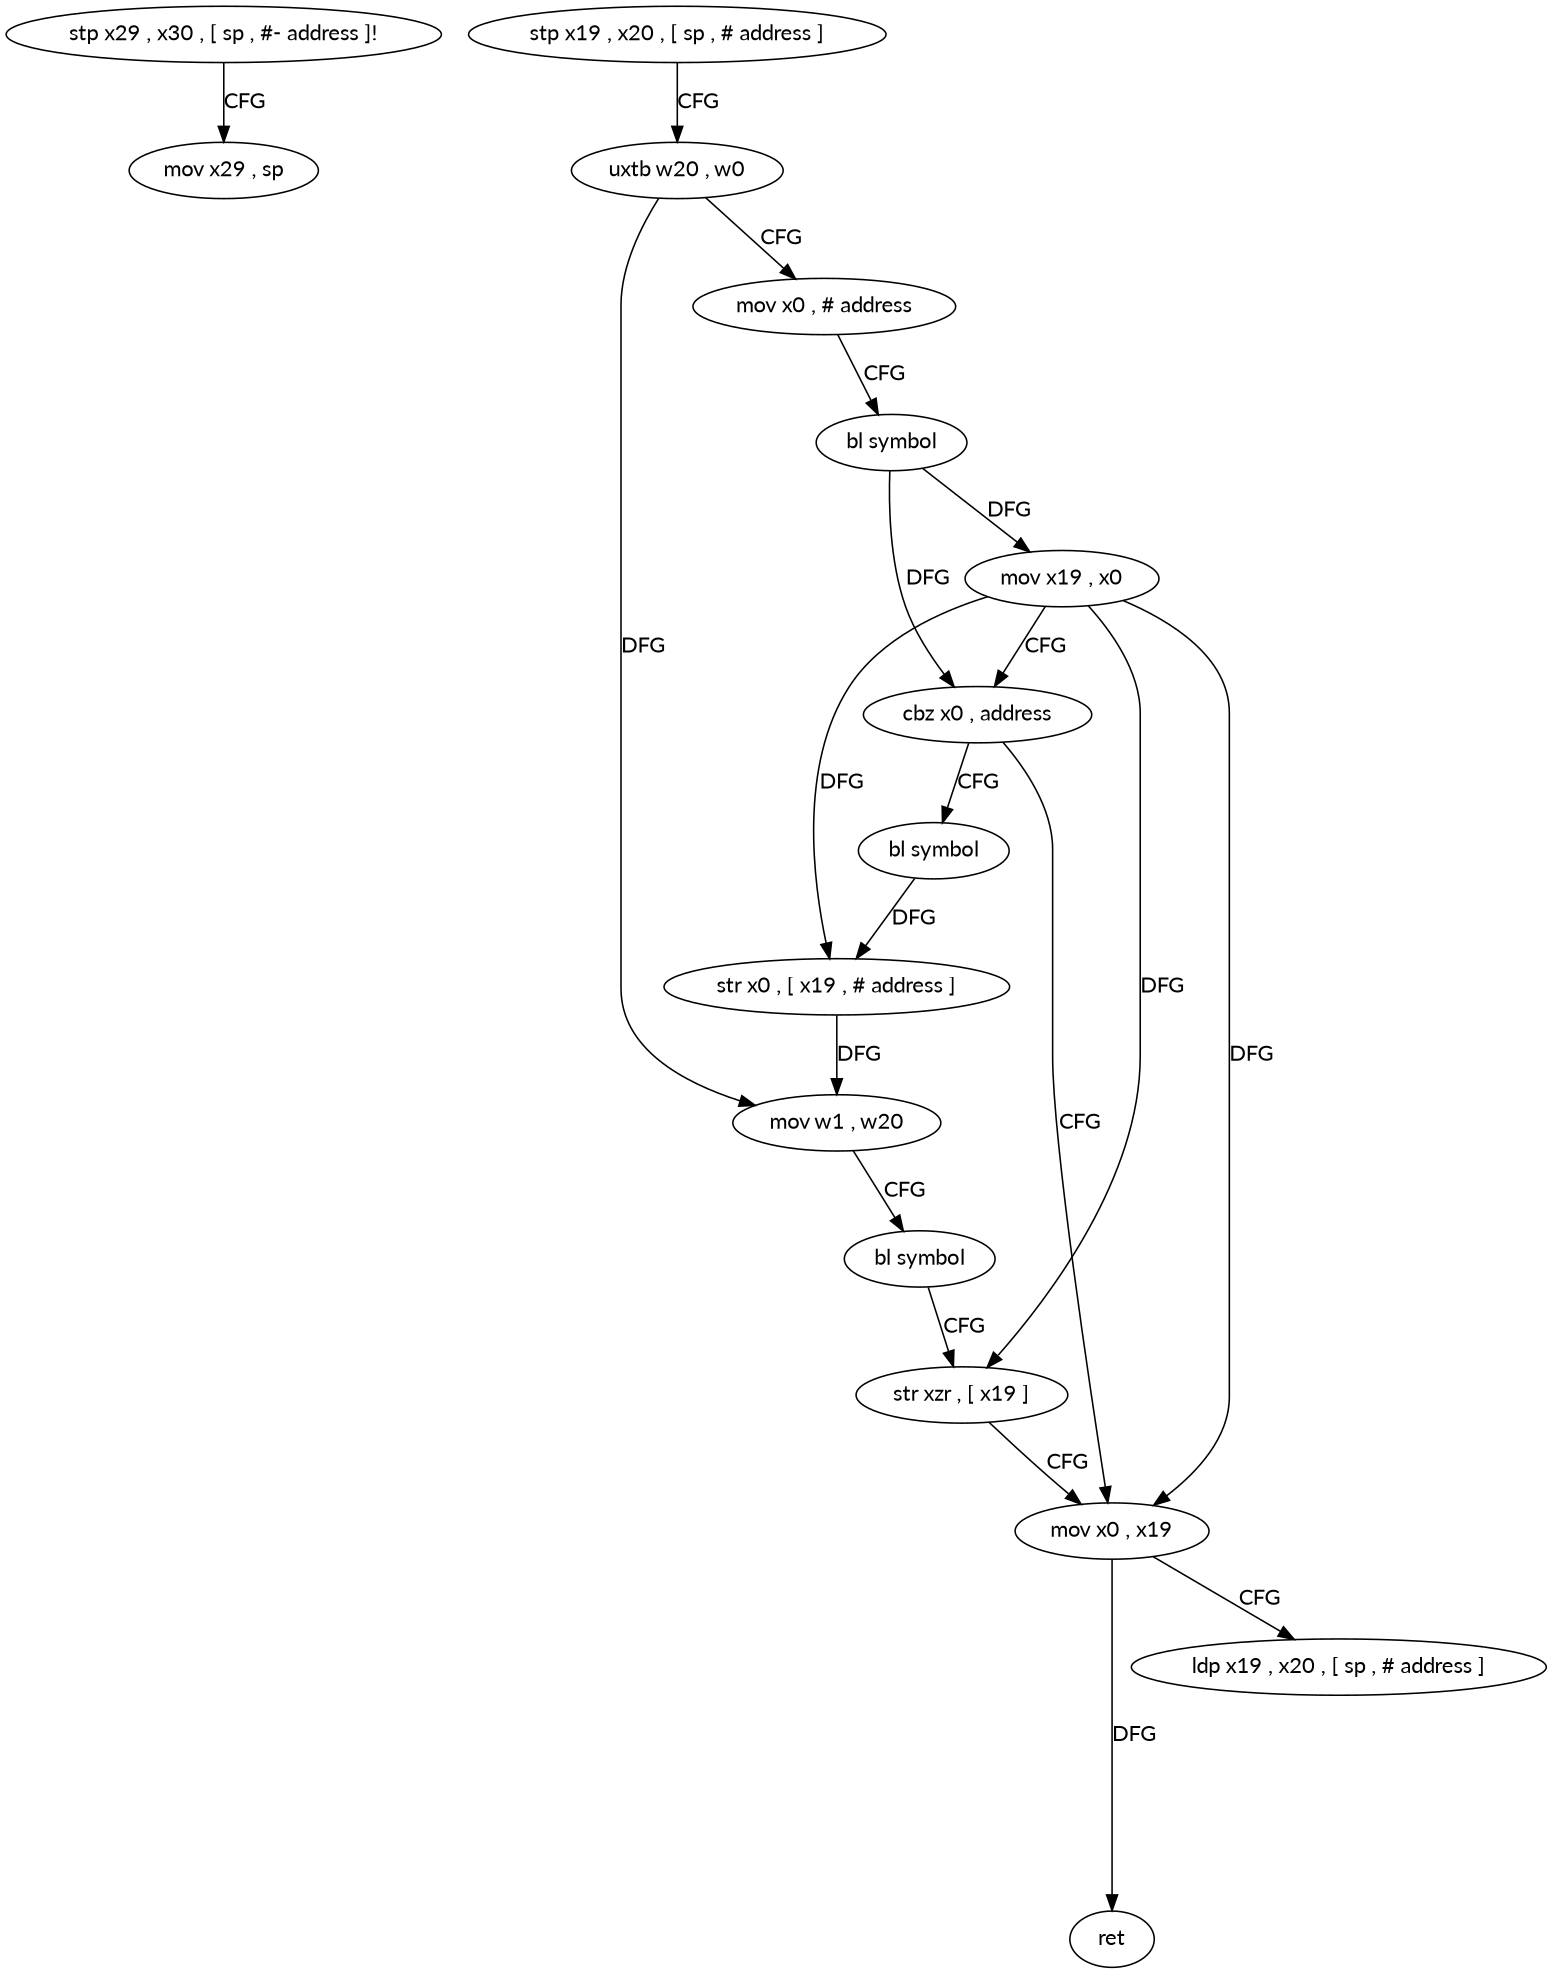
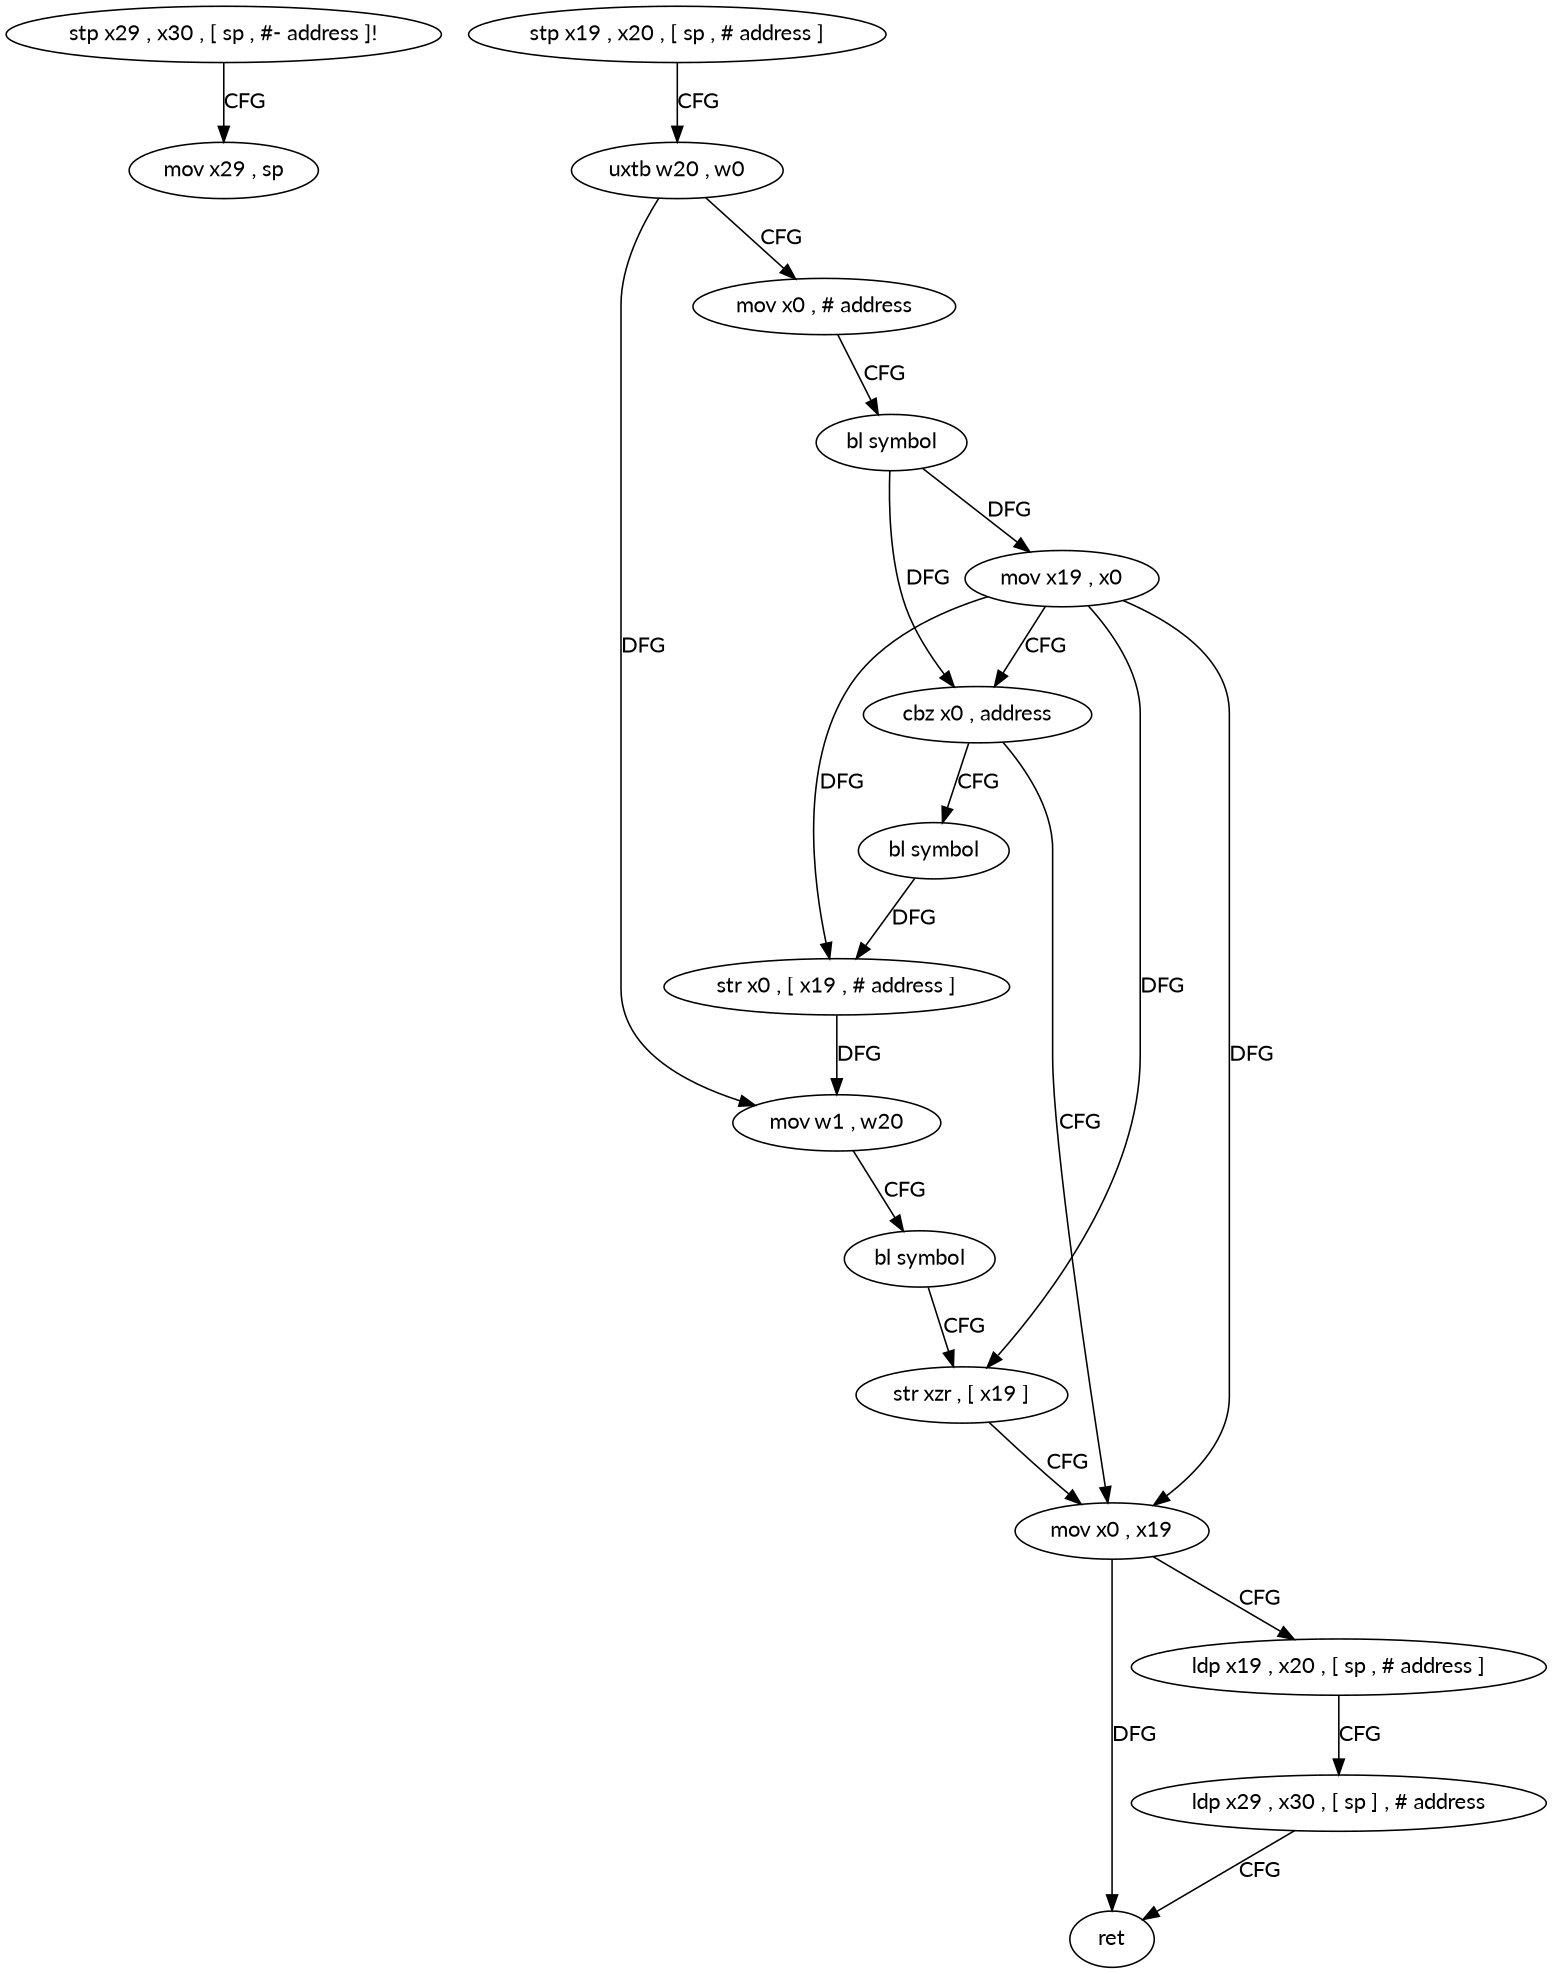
node "ldp x29 , x30 , [ sp ] , # address": added
